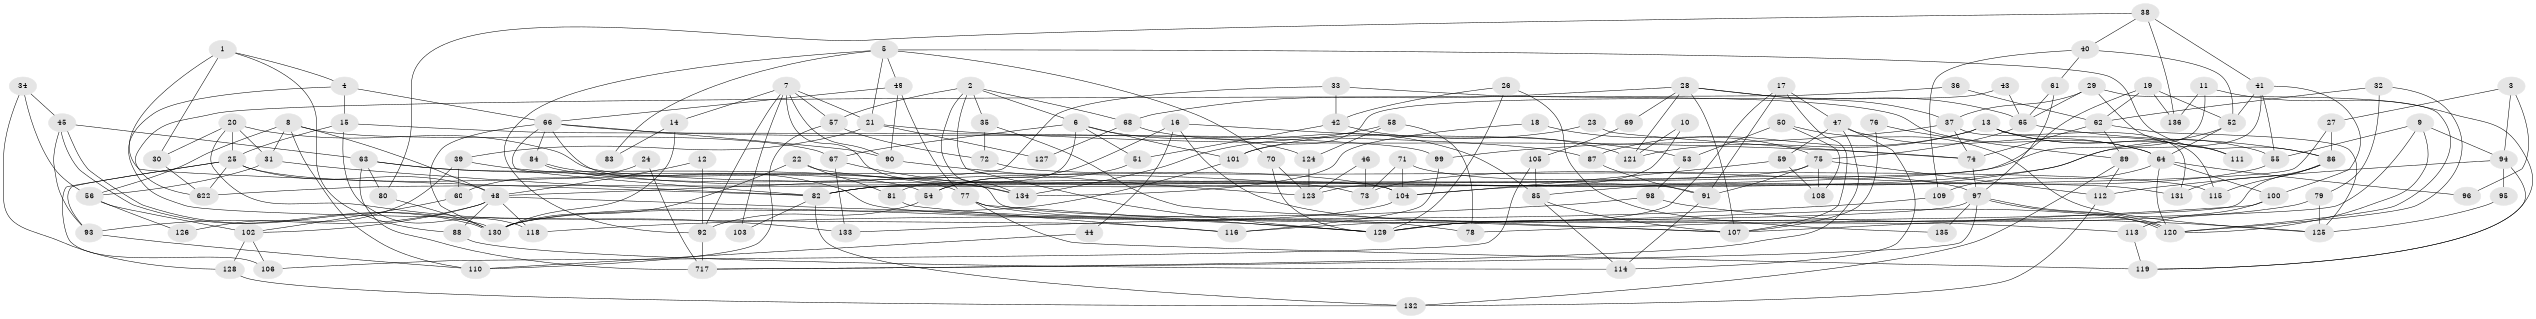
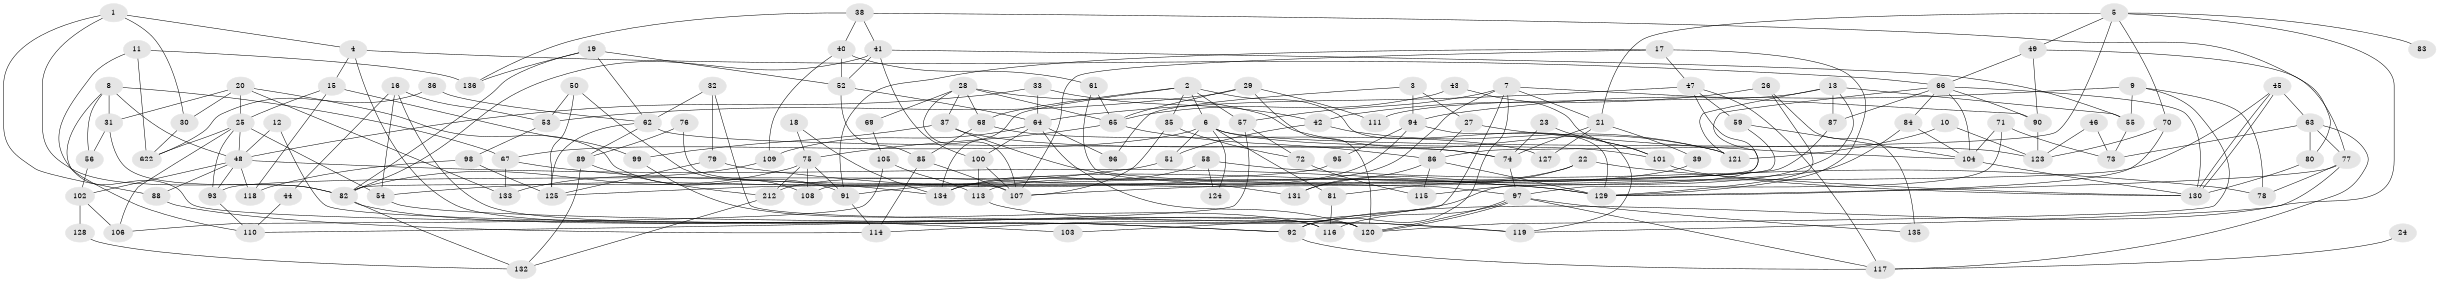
node "34": removed
edge "29" -- "37": now "29" -- "53"
node "14": removed
edge "124" -- "123": now "6" -- "123"
edge "105" -- "85": now "105" -- "113"
node "60": removed
node "112": label "112" -> "212"
node "126": removed
node "717": label "717" -> "117"
